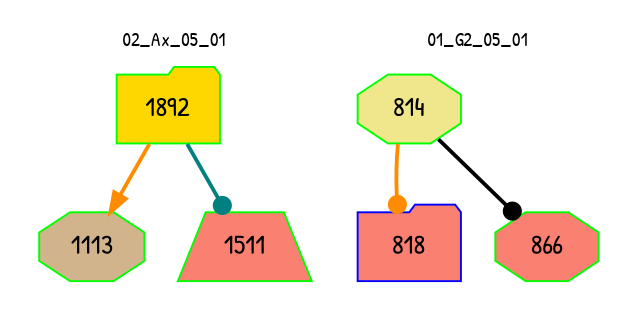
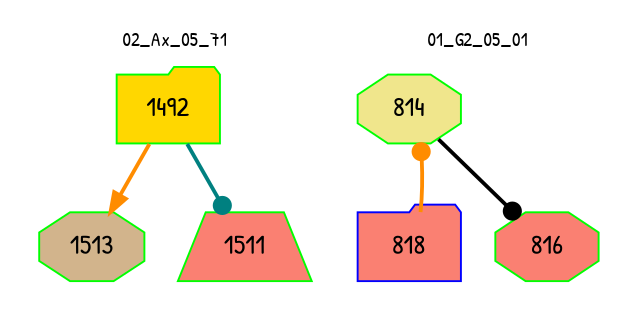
cluster "02_Ax_05_01": label "02_Ax_05_01" -> "02_Ax_05_71"
node "1892": label "1892" -> "1492"
edge "814" -> "818": reversed
node "1113": label "1113" -> "1513"
node "866": label "866" -> "816"
